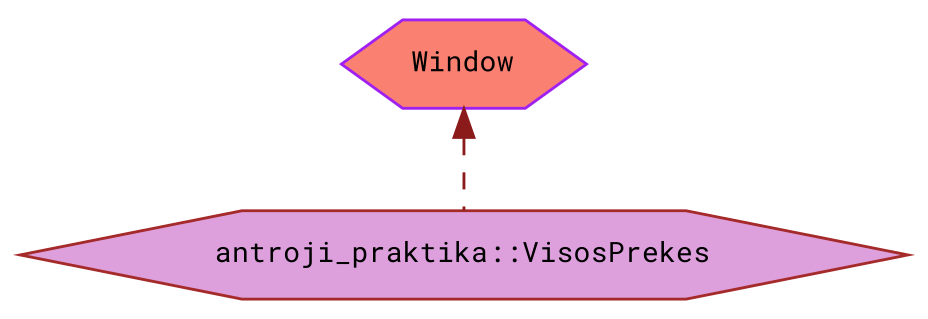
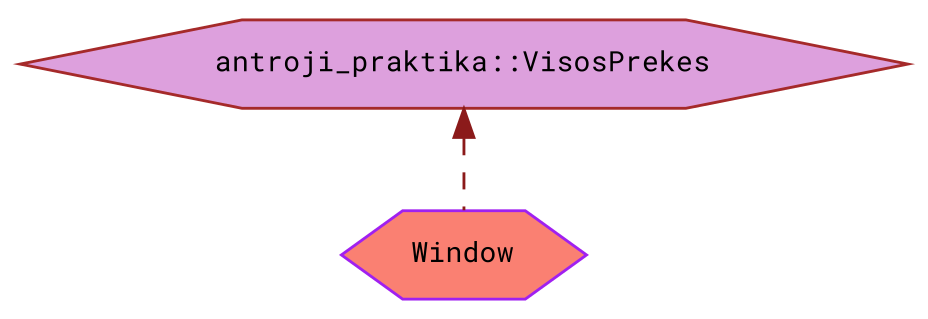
edge "antroji_praktika::VisosPrekes" -> "Window": reversed
